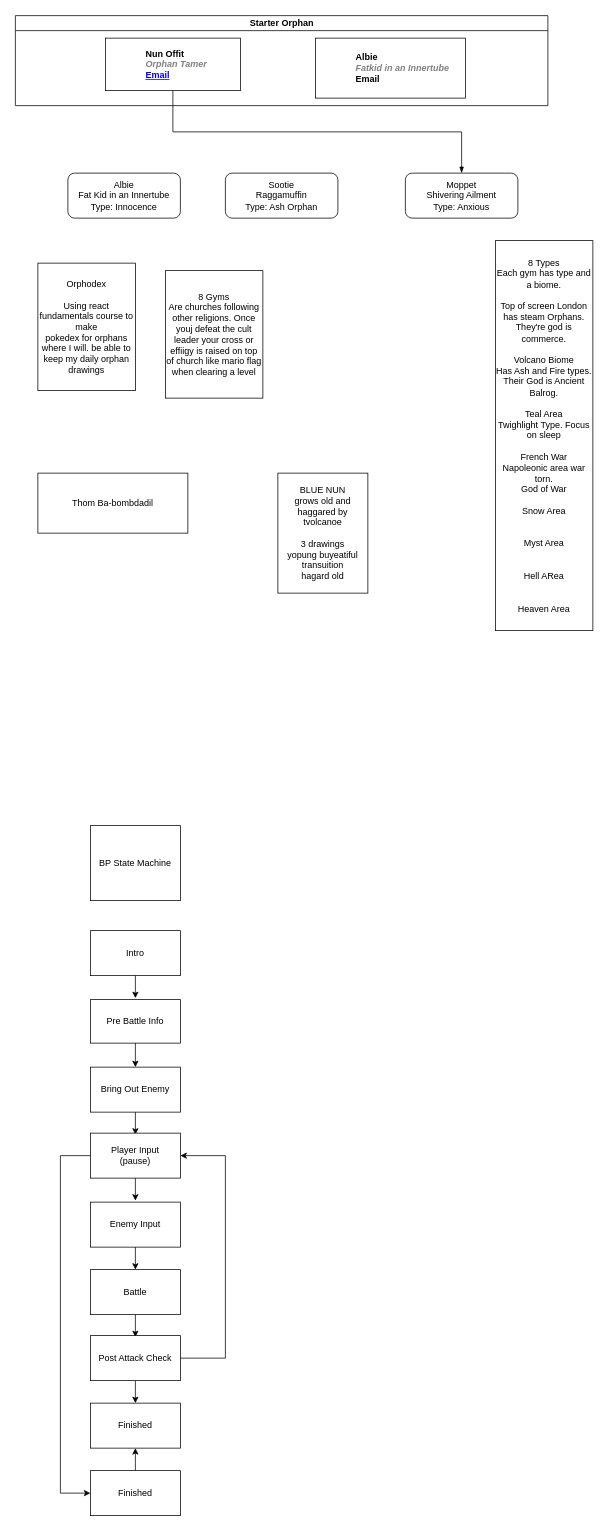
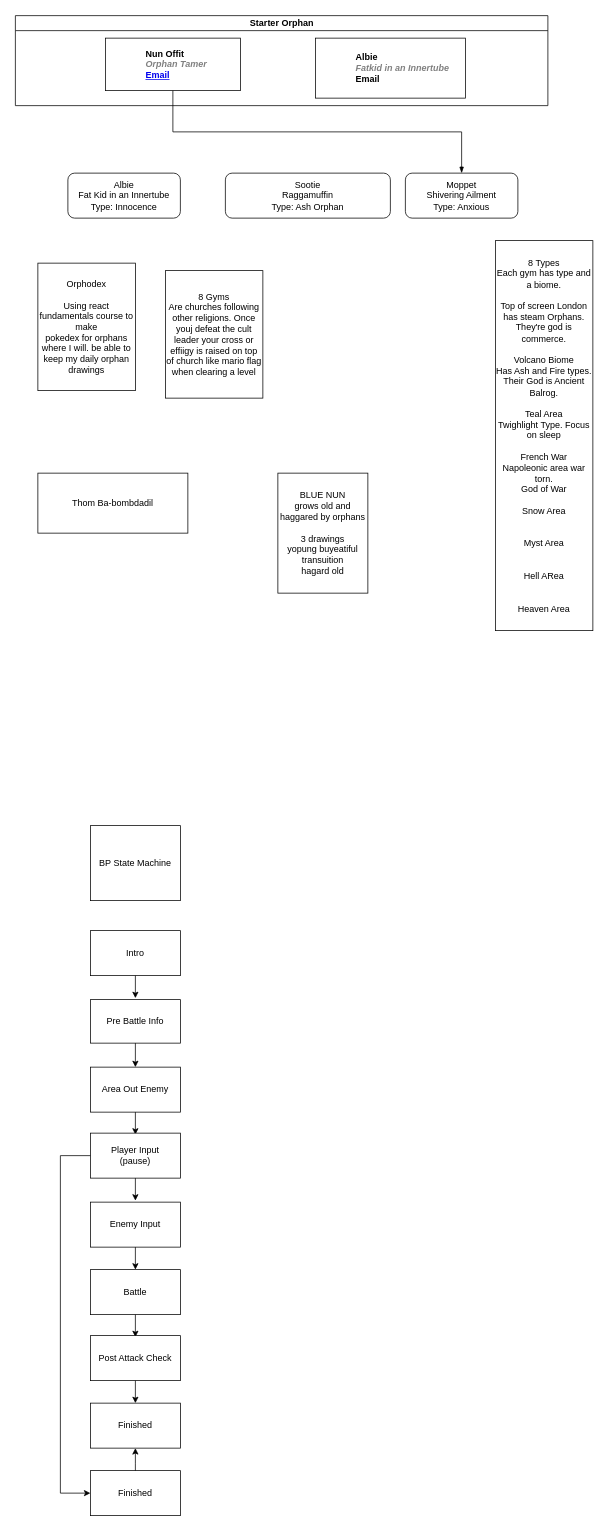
node "Sootie Raggamuffin Type: Ash Orphan": size 113x45 -> 165x45
node "BLUE NUN grows old and haggared by tvolcanoe 3 drawings yopung buyeatiful transuition hagard old": label "BLUE NUN grows old and haggared by tvolcanoe 3 drawings yopung buyeatiful transuition hagard old" -> "BLUE NUN grows old and haggared by orphans 3 drawings yopung buyeatiful transuition hagard old"
node "Bring Out Enemy": label "Bring Out Enemy" -> "Area Out Enemy"
edge "Post Attack Check" -> "Player Input (pause)": removed
